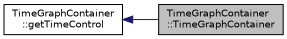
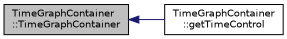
edge "TimeGraphContainer ::TimeGraphContainer" -> "TimeGraphContainer ::getTimeControl": reversed
